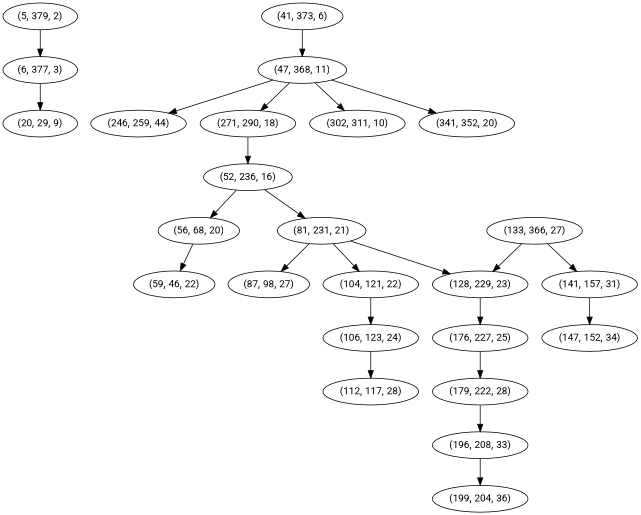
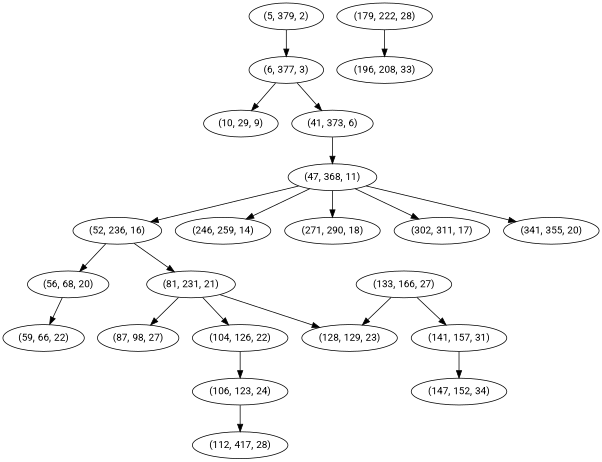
edge "(6, 377, 3)" -> "(41, 373, 6)": added
node "(20, 29, 9)": label "(20, 29, 9)" -> "(10, 29, 9)"
node "(246, 259, 44)": label "(246, 259, 44)" -> "(246, 259, 14)"
node "(302, 311, 10)": label "(302, 311, 10)" -> "(302, 311, 17)"
node "(341, 352, 20)": label "(341, 352, 20)" -> "(341, 355, 20)"
edge "(271, 290, 18)" -> "(52, 236, 16)": now "(47, 368, 11)" -> "(52, 236, 16)"
node "(133, 366, 27)": label "(133, 366, 27)" -> "(133, 166, 27)"
node "(59, 46, 22)": label "(59, 46, 22)" -> "(59, 66, 22)"
node "(104, 121, 22)": label "(104, 121, 22)" -> "(104, 126, 22)"
node "(128, 229, 23)": label "(128, 229, 23)" -> "(128, 129, 23)"
node "(176, 227, 25)": removed
node "(112, 117, 28)": label "(112, 117, 28)" -> "(112, 417, 28)"
node "(199, 204, 36)": removed
